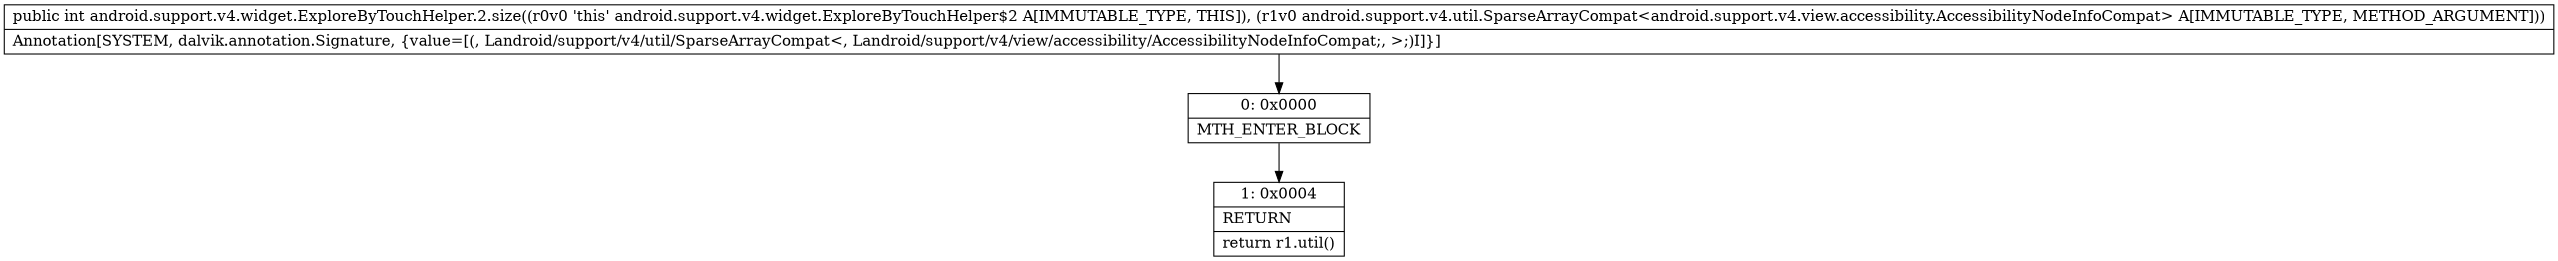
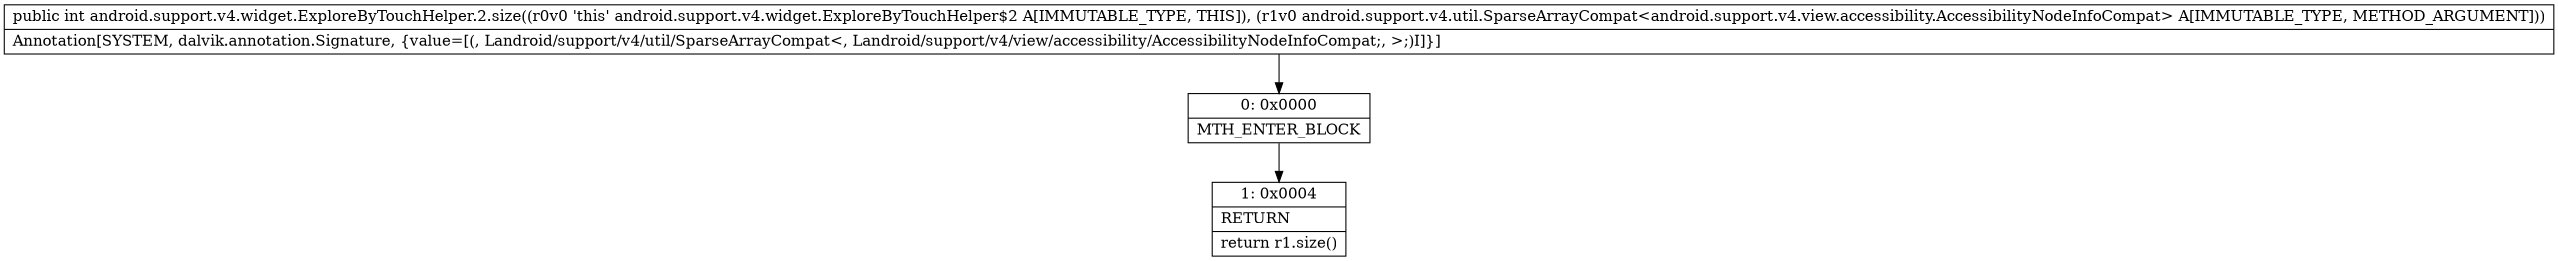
node "1: 0x0004": text "return r1.util()" -> "return r1.size()"
